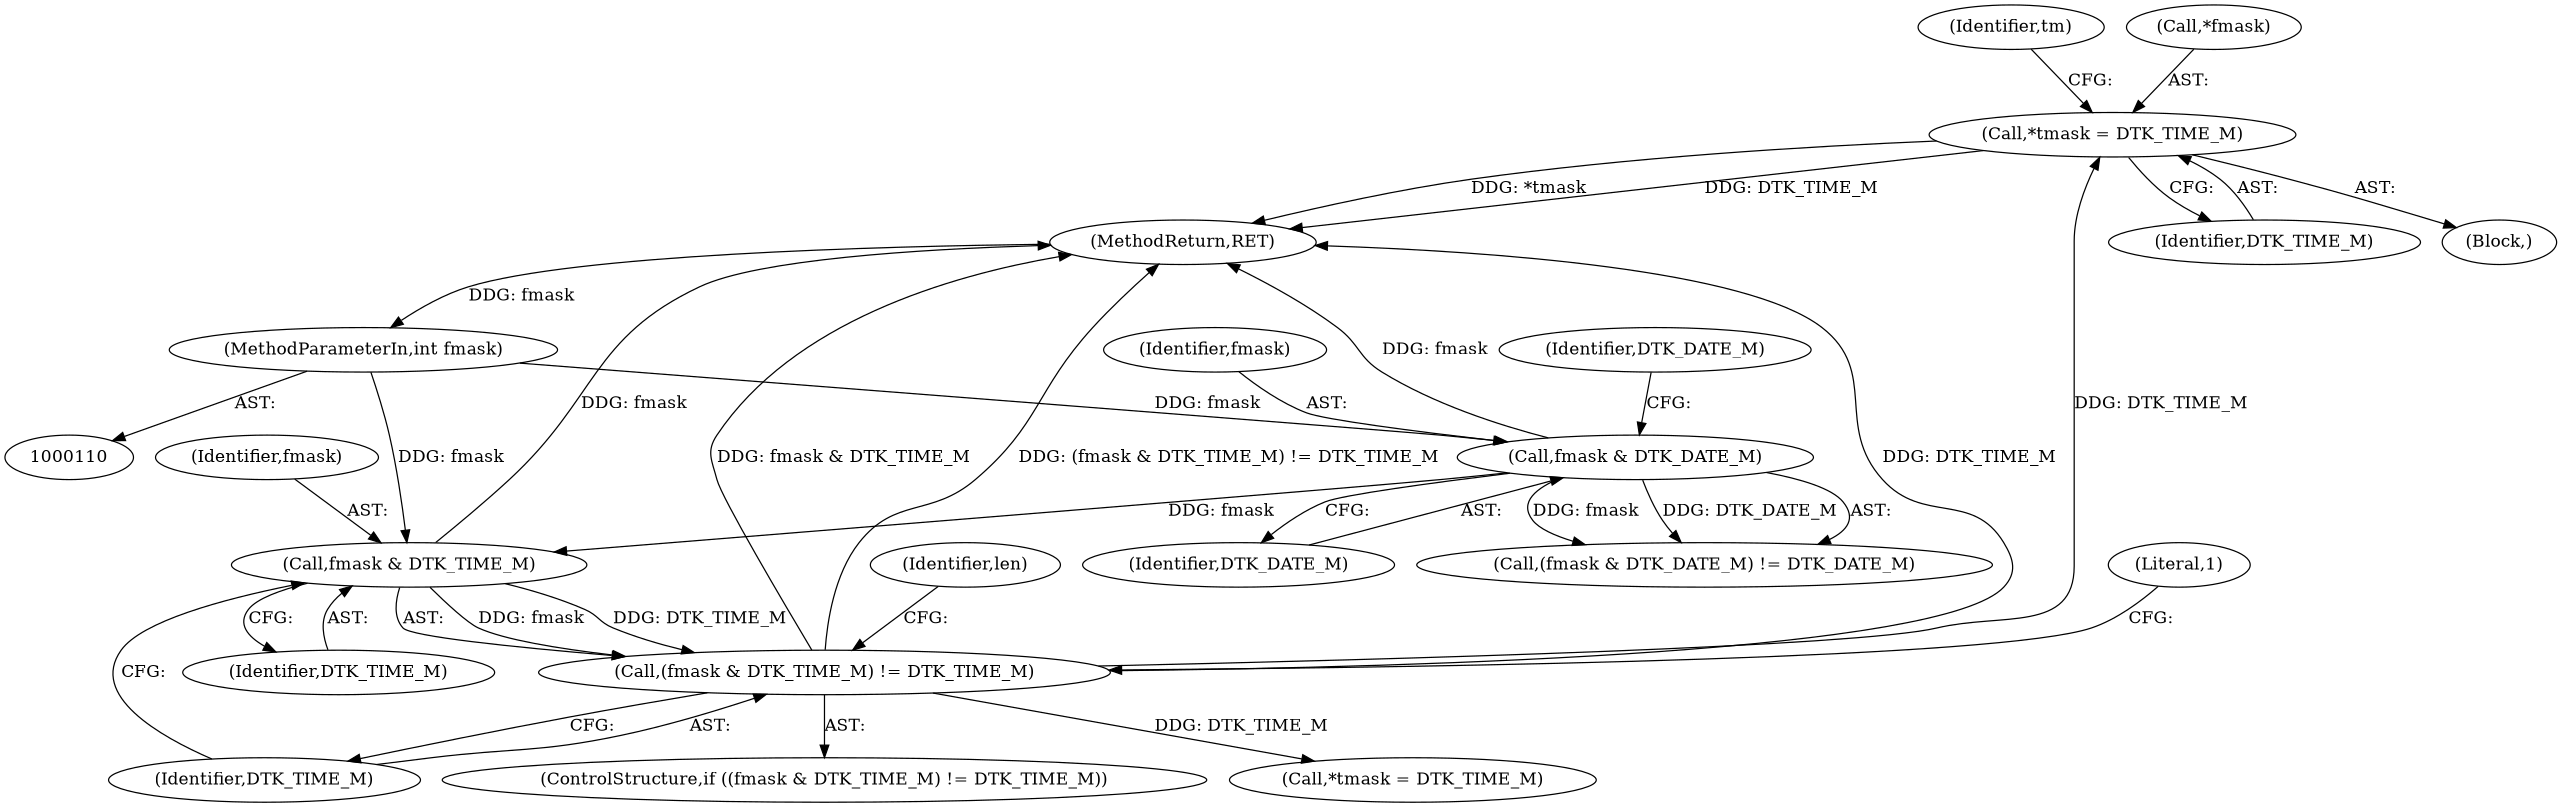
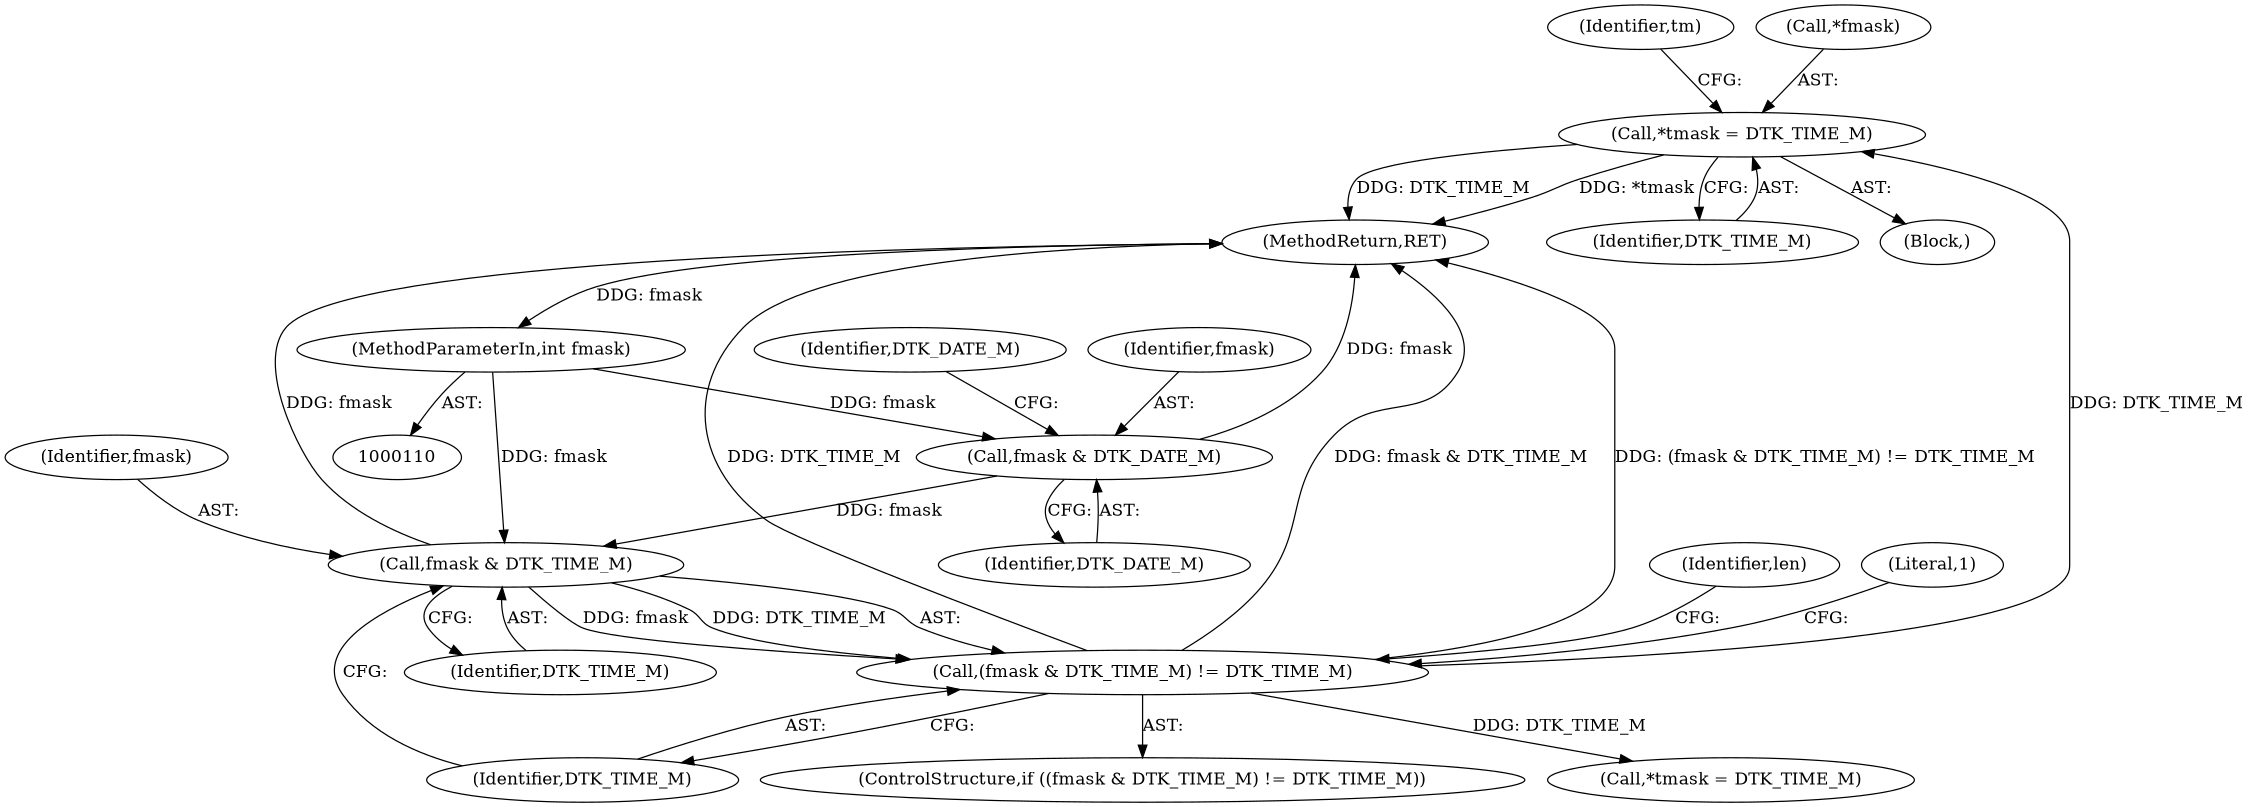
node "(Call,(fmask & DTK_DATE_M) != DTK_DATE_M)": removed
